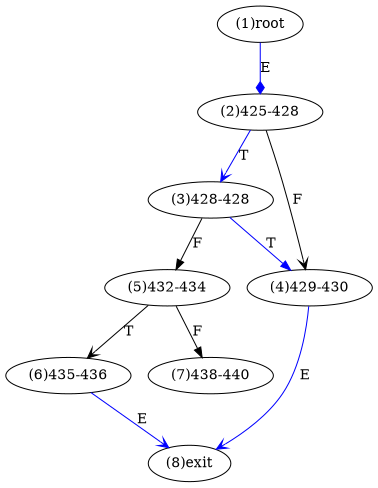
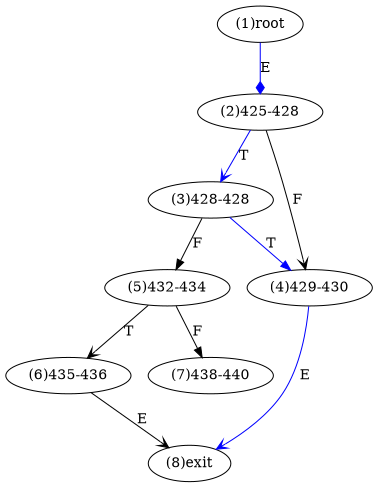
edge "(6)435-436" -> "(8)exit": color blue -> black
